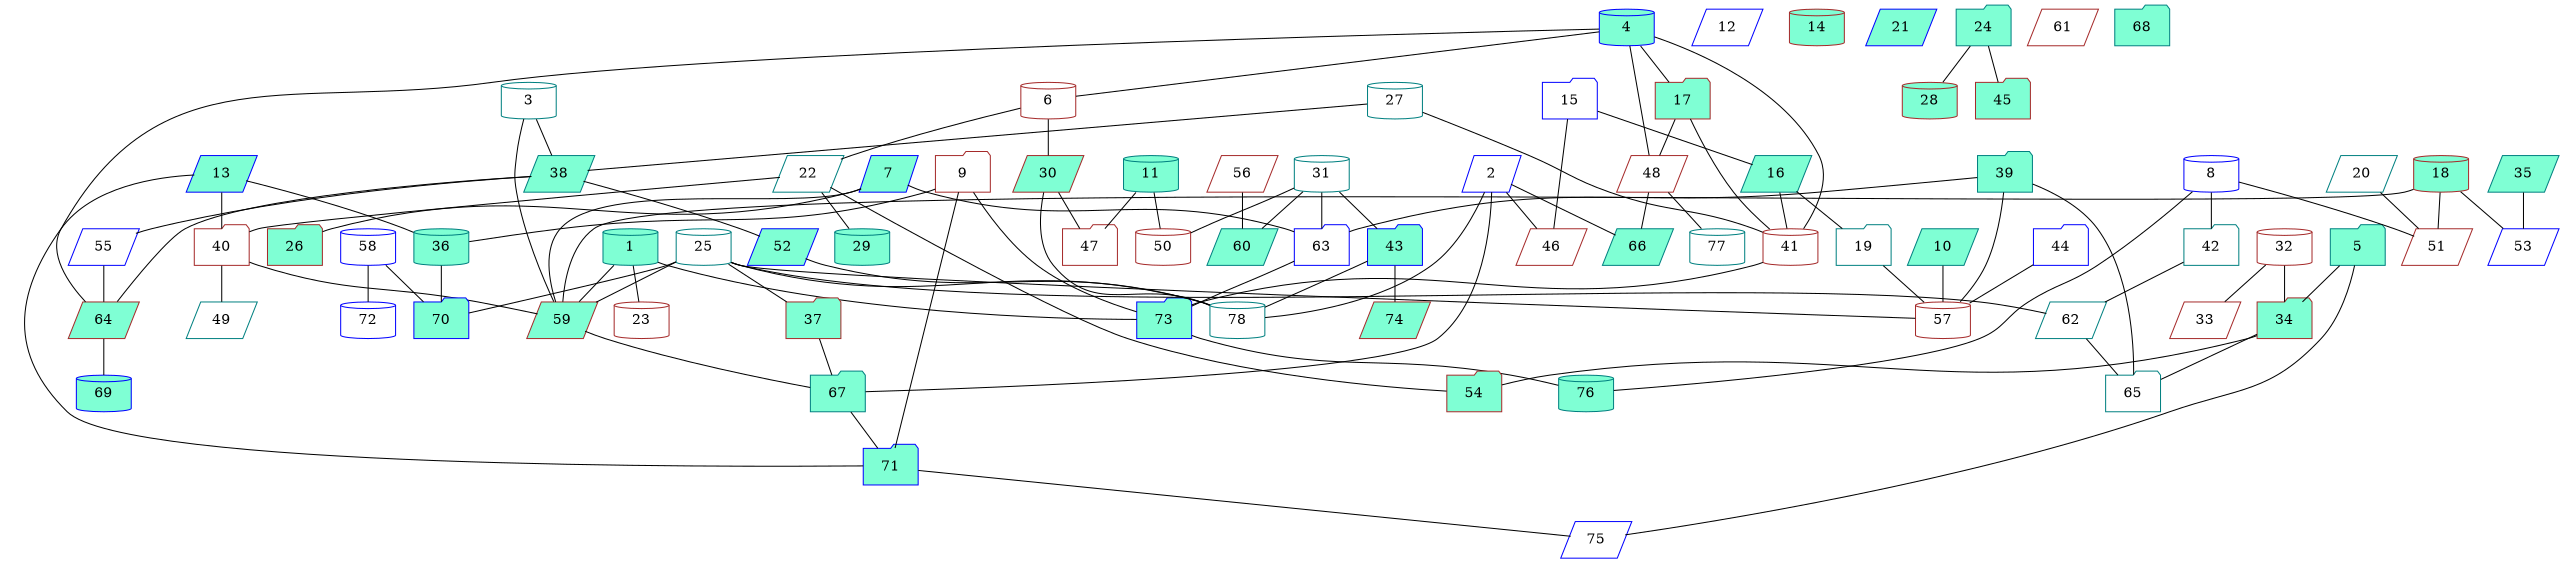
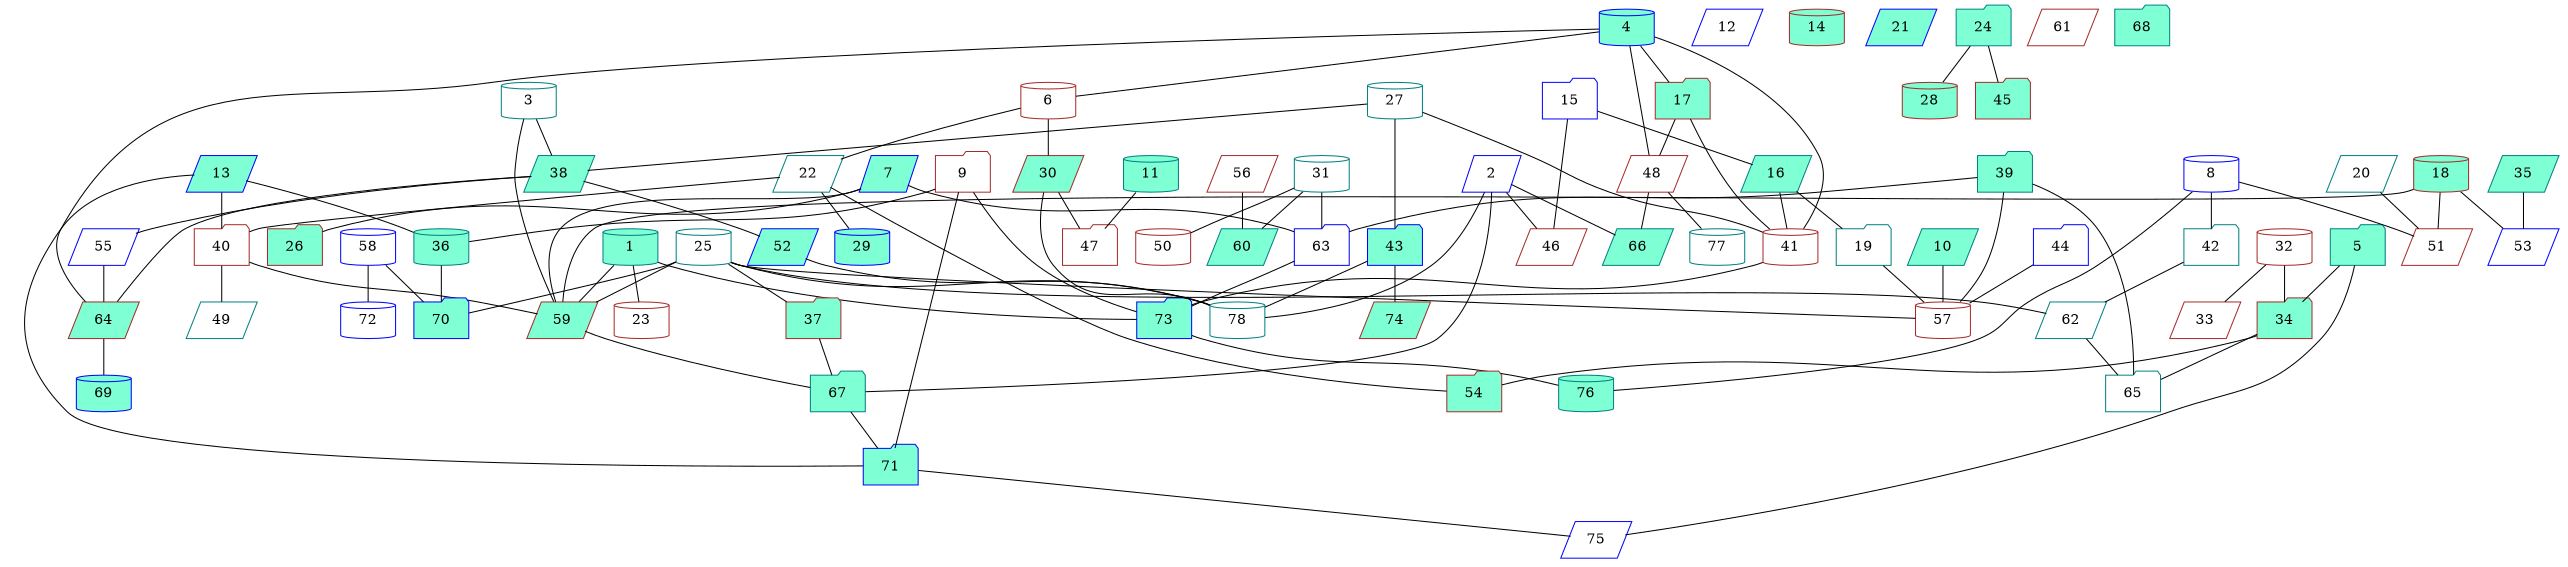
edge "31" -- "43": now "27" -- "43"
edge "11" -- "50": removed
node "29": color teal -> blue
